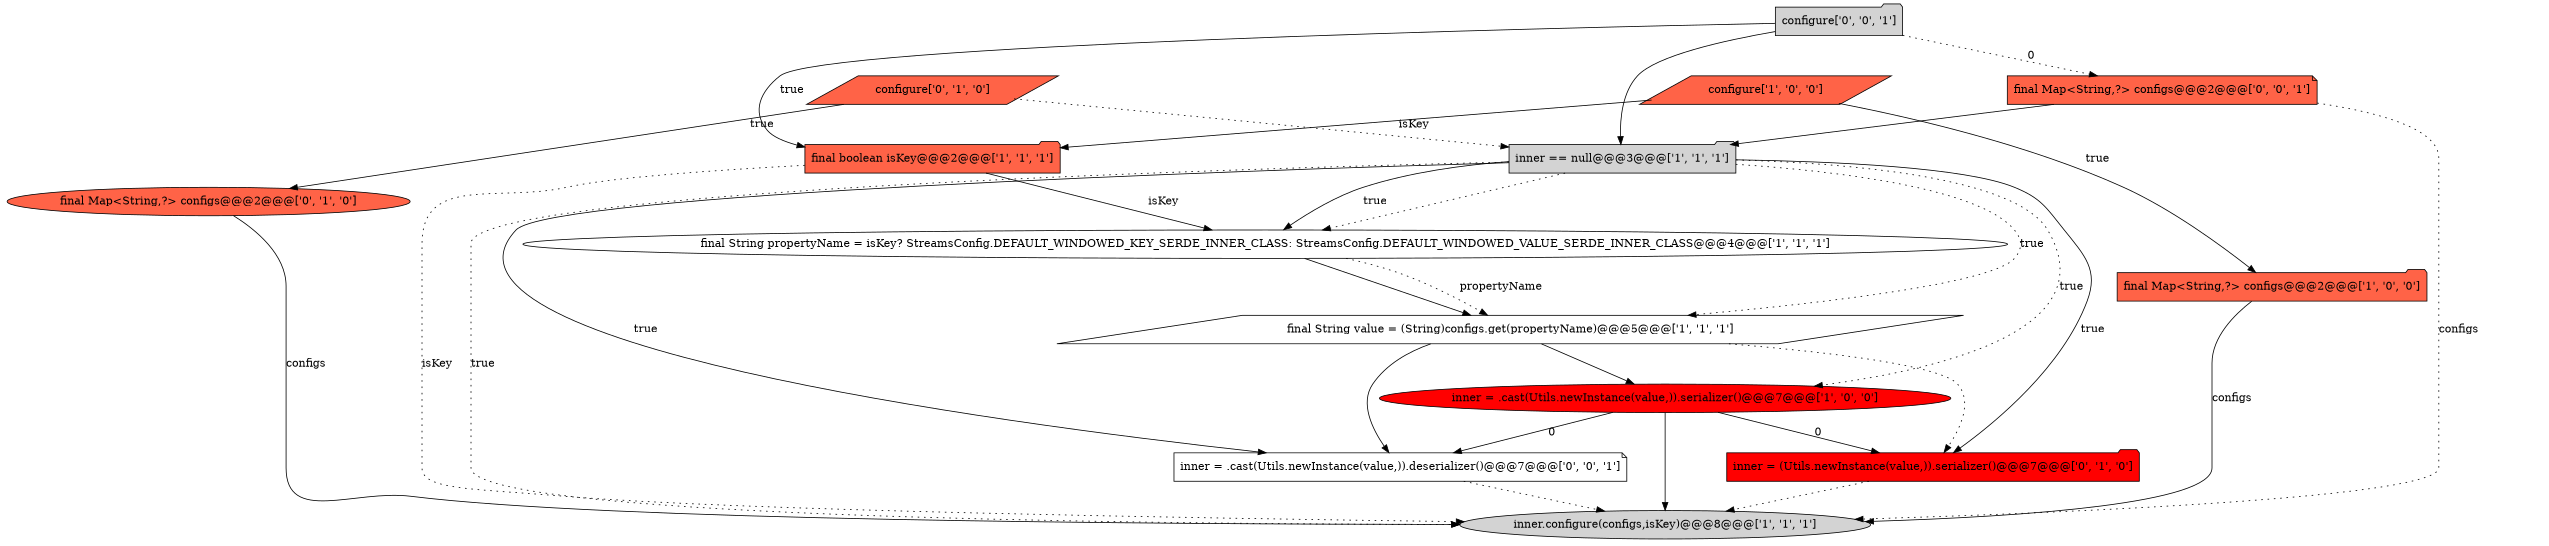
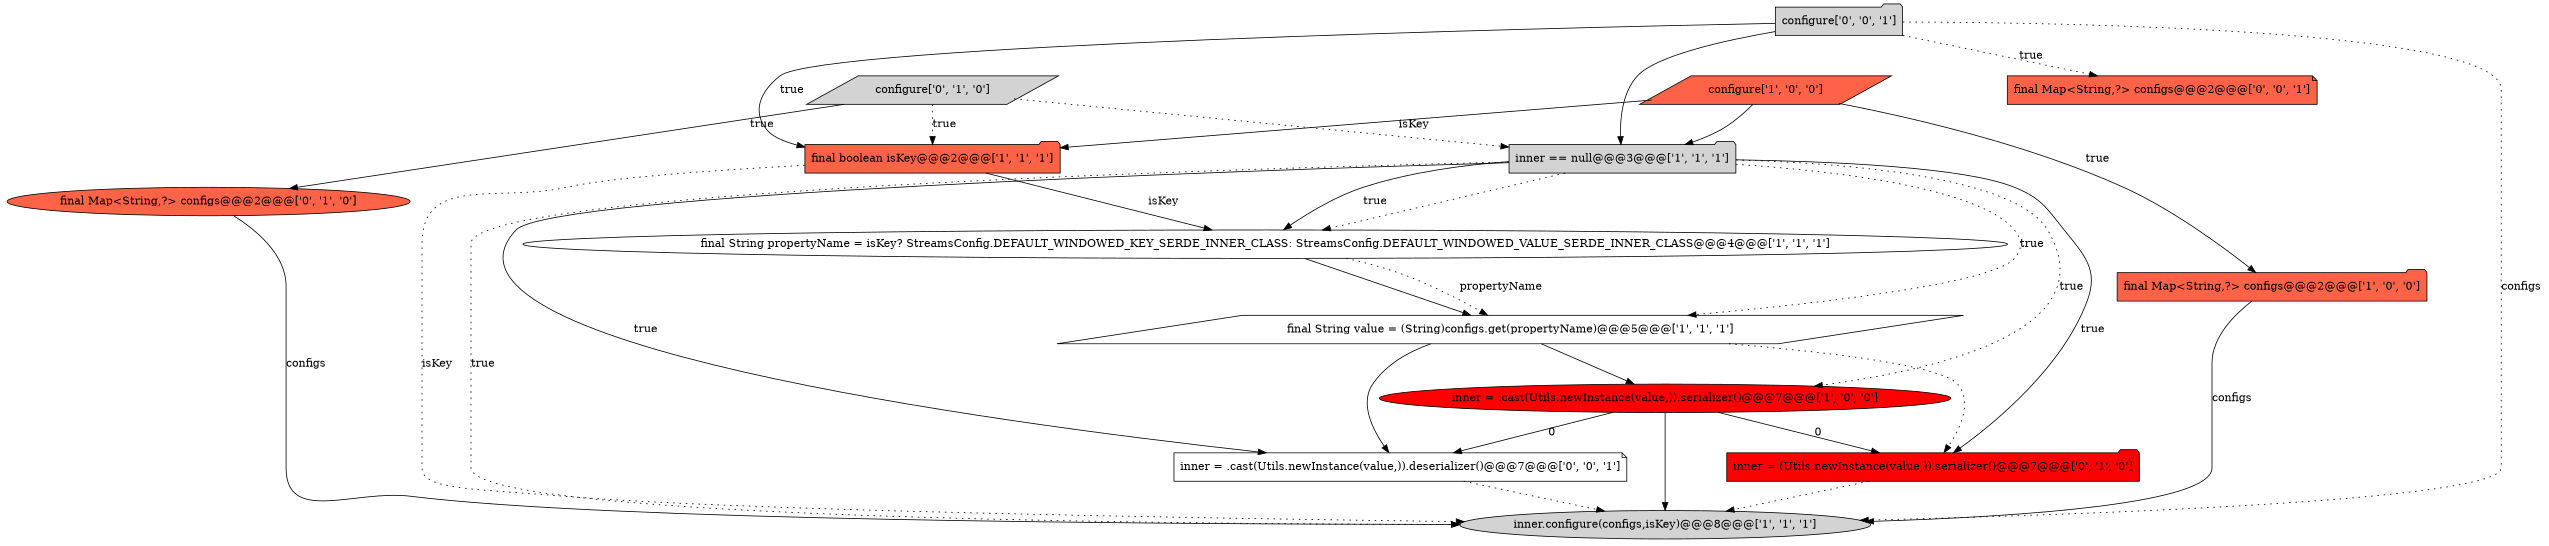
edge "configure['0', '0', '1']" -> "final Map<String,?> configs@@@2@@@['0', '0', '1']": label "0" -> "true"
node "configure['0', '1', '0']": fillcolor tomato -> lightgray
edge "configure['0', '1', '0']" -> "final boolean isKey@@@2@@@['1', '1', '1']": added, label "true"
edge "final Map<String,?> configs@@@2@@@['0', '0', '1']" -> "inner == null@@@3@@@['1', '1', '1']": now "configure['1', '0', '0']" -> "inner == null@@@3@@@['1', '1', '1']"
edge "final Map<String,?> configs@@@2@@@['0', '0', '1']" -> "inner.configure(configs,isKey)@@@8@@@['1', '1', '1']": now "configure['0', '0', '1']" -> "inner.configure(configs,isKey)@@@8@@@['1', '1', '1']"
